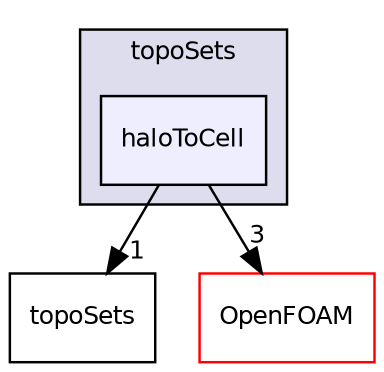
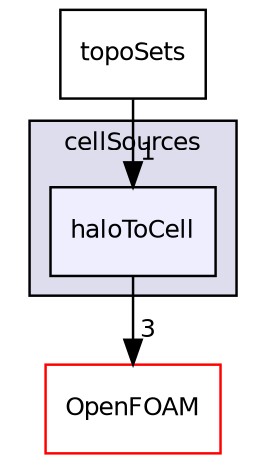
cluster "topoSets": label "topoSets" -> "cellSources"
edge "haloToCell" -> "topoSets": reversed
